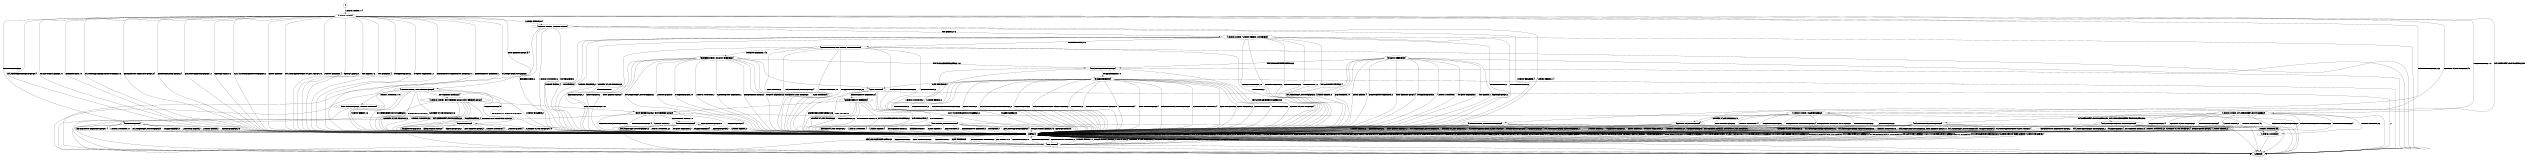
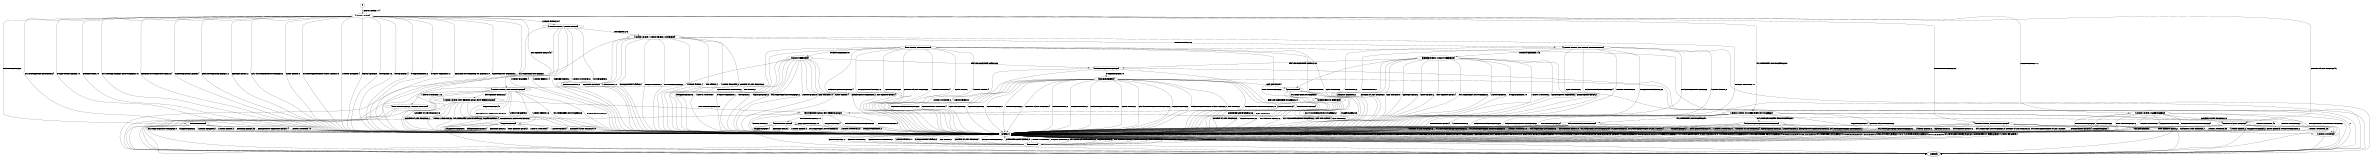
edge "[NAME-FILL, BIRTHDAY-FILL]" -> "[DOCNUMBER-FILL]": added, label "DOCNUMBER-FILL/90"
edge "[C_EMAIL-FILL]" -> "[C_PHONE_NUMBER-FILL]": label "C_PHONE_NUMBER-FILL/24" -> "INSURED_PERSON-CHECK/6"
